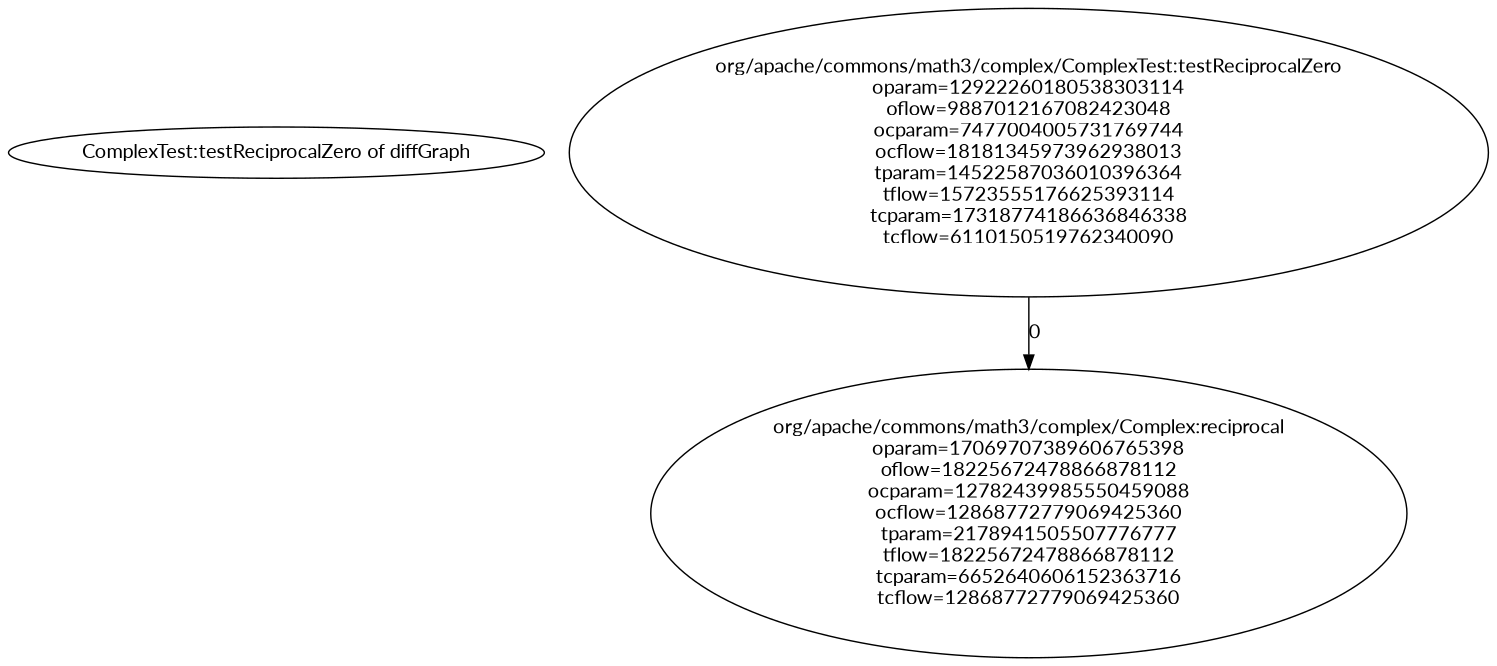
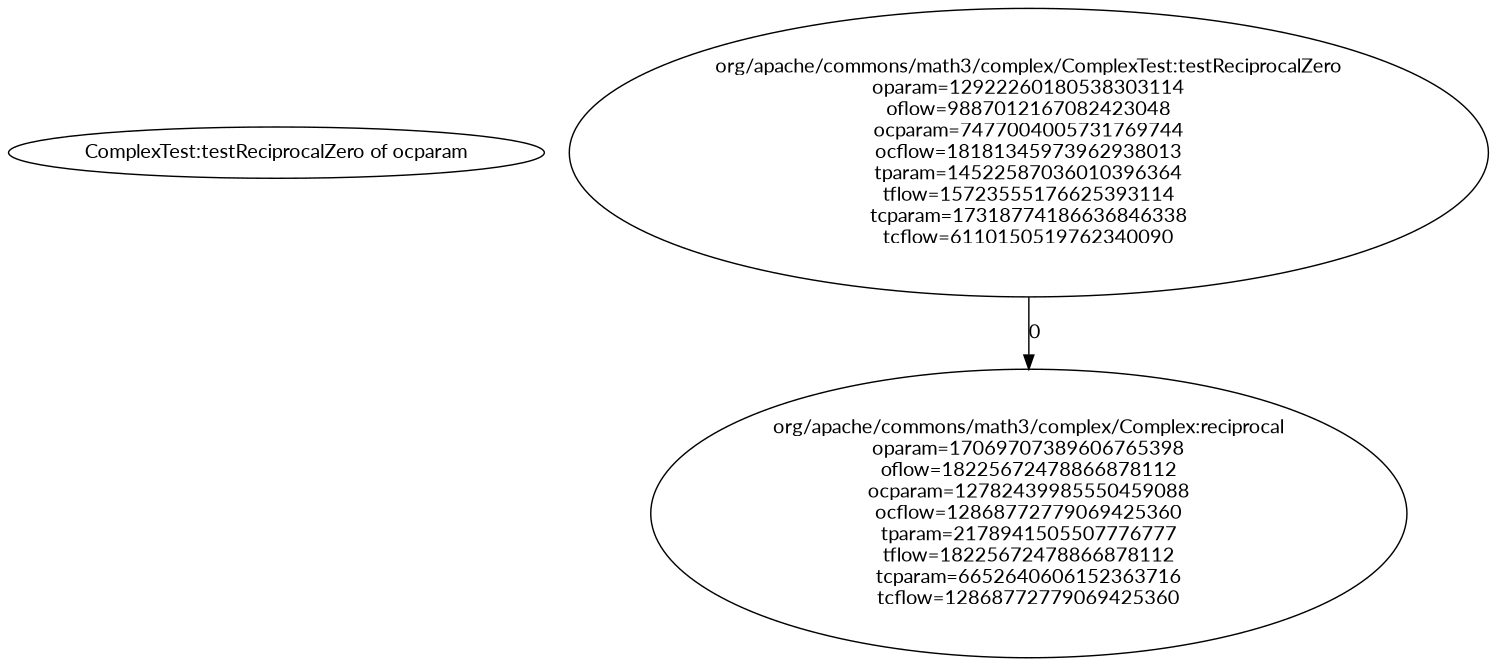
node "ComplexTest:testReciprocalZero of diffGraph": label "ComplexTest:testReciprocalZero of diffGraph" -> "ComplexTest:testReciprocalZero of ocparam"
